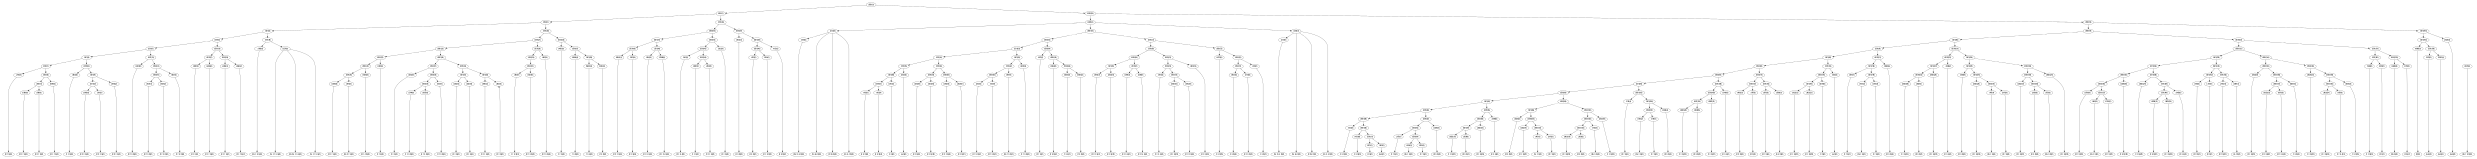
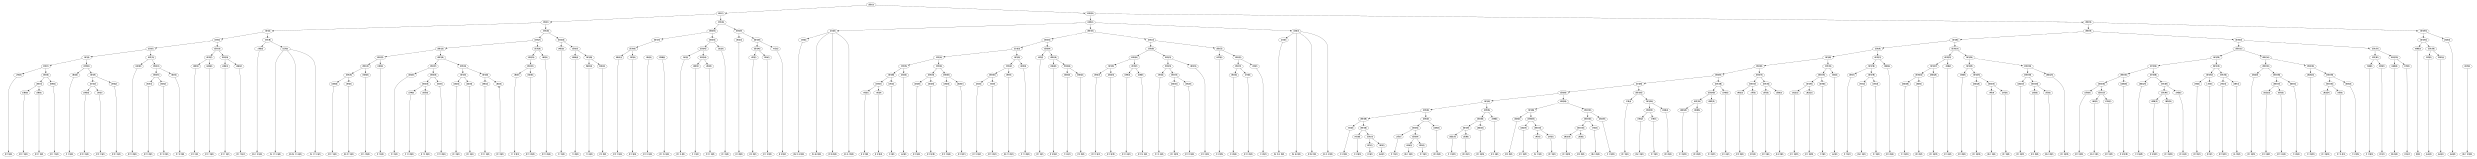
node "L5511(43)": removed
